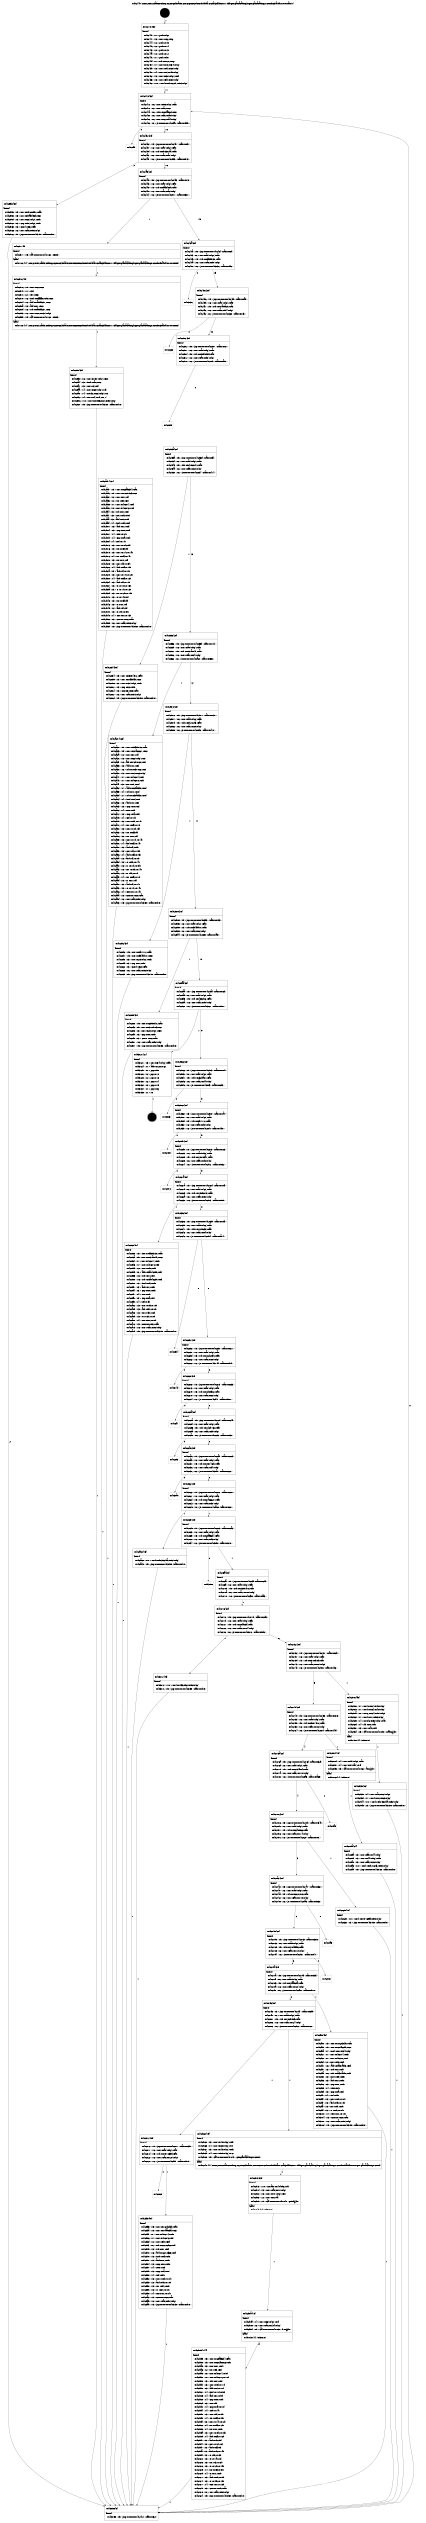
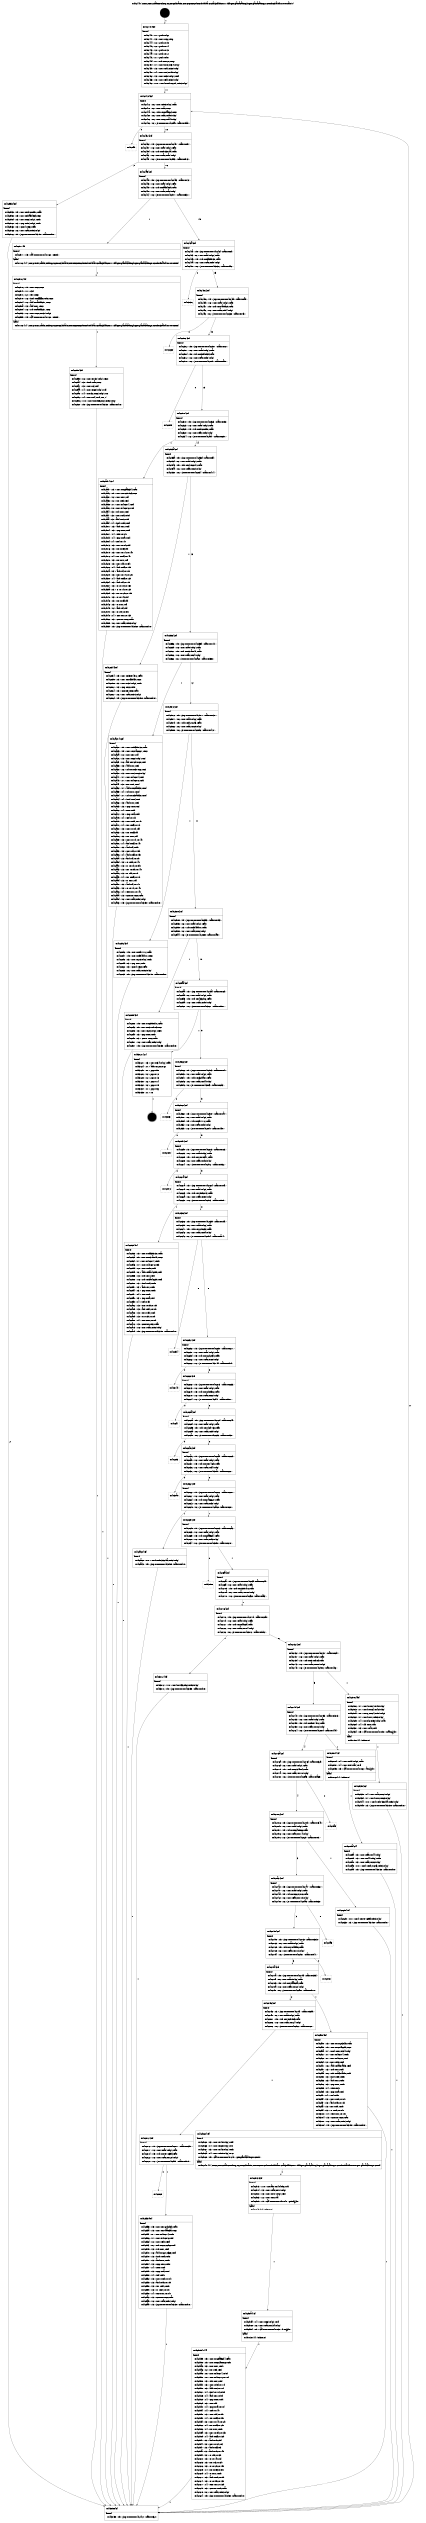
node "0x40251e [28]": added
edge "0x4027f6 [28]" -> "0x402b60 [19]": removed, label "1"
edge "0x402b8a [15]" -> "0x402b99 [144]": label " 14" -> " 1"
